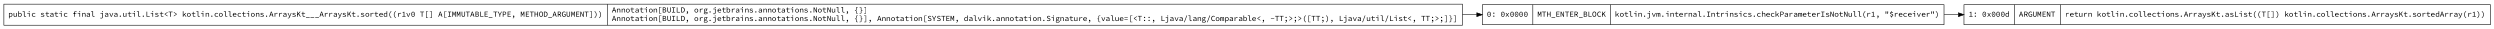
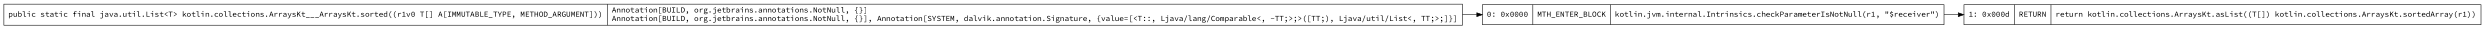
node "1: 0x000d": text "ARGUMENT" -> "RETURN"
